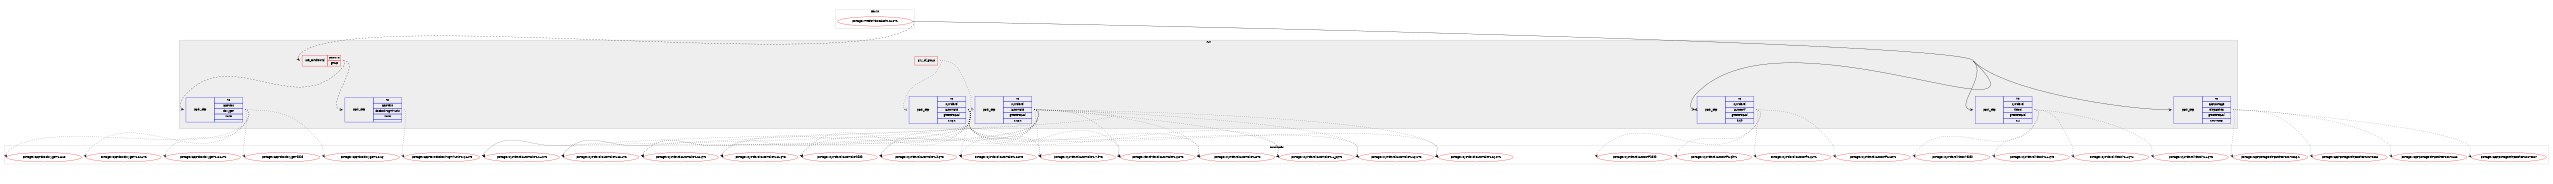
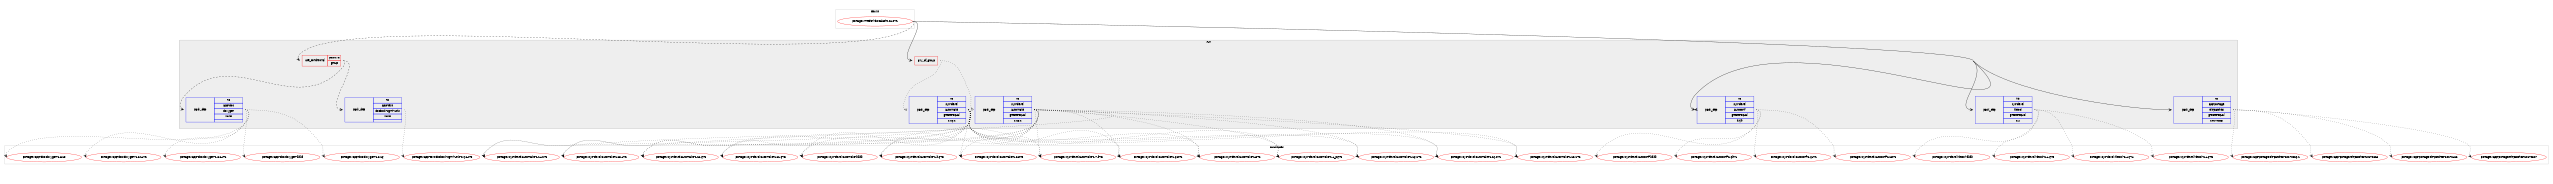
edge "portage://media-libs/cal3d-0.11.0-r1" -> "any_of_group": added
node "portage://devel-devel/automake-1.6.3-r2": label "portage://devel-devel/automake-1.6.3-r2" -> "portage://sys-devel/automake-1.6.3-r2"
node "portage://sys-devel/automake-1.15.1-r2": added
